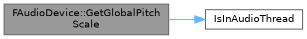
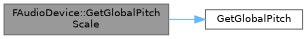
node "IsInAudioThread": label "IsInAudioThread" -> "GetGlobalPitch"
